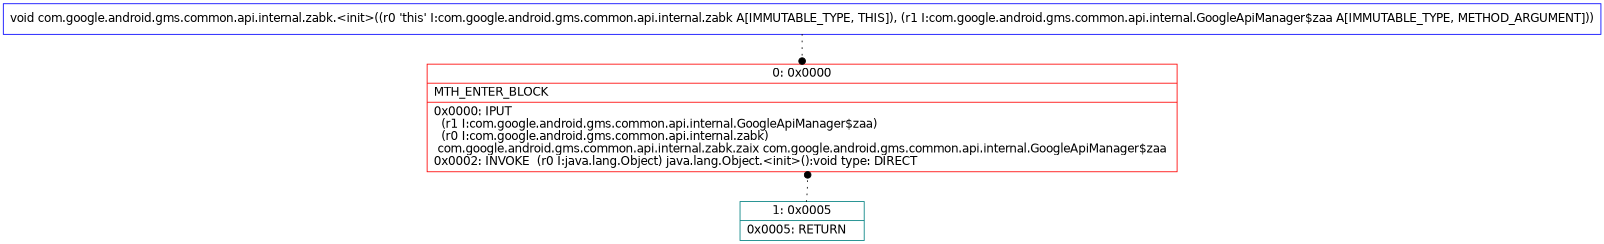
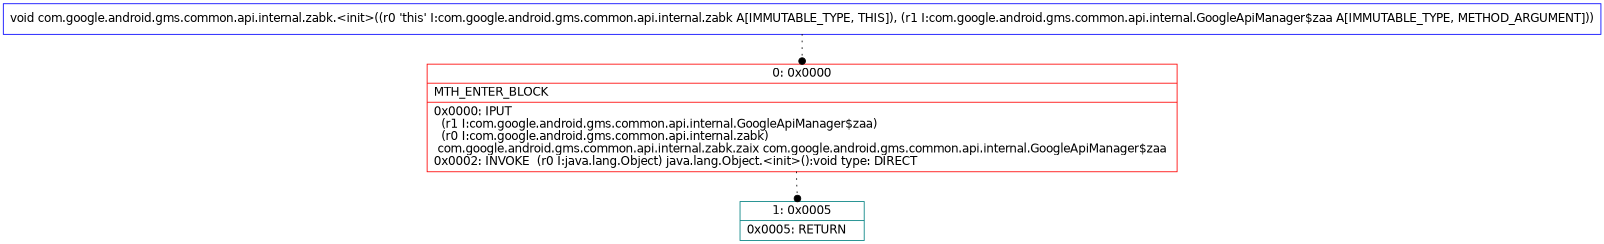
edge "1: 0x0005" -> "0: 0x0000": reversed
